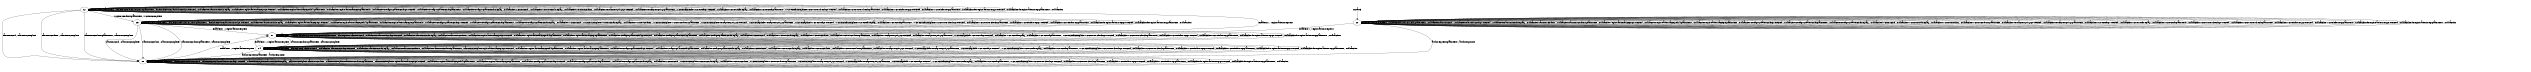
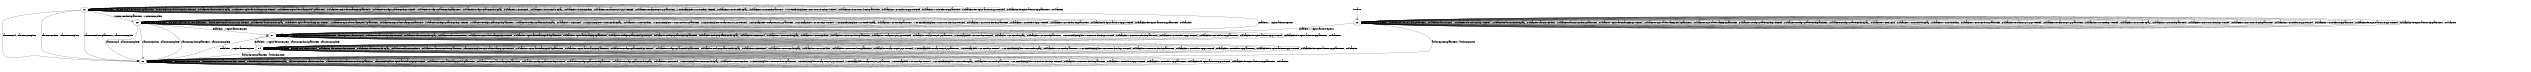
node "__start3": label "__start3" -> "__start0"
